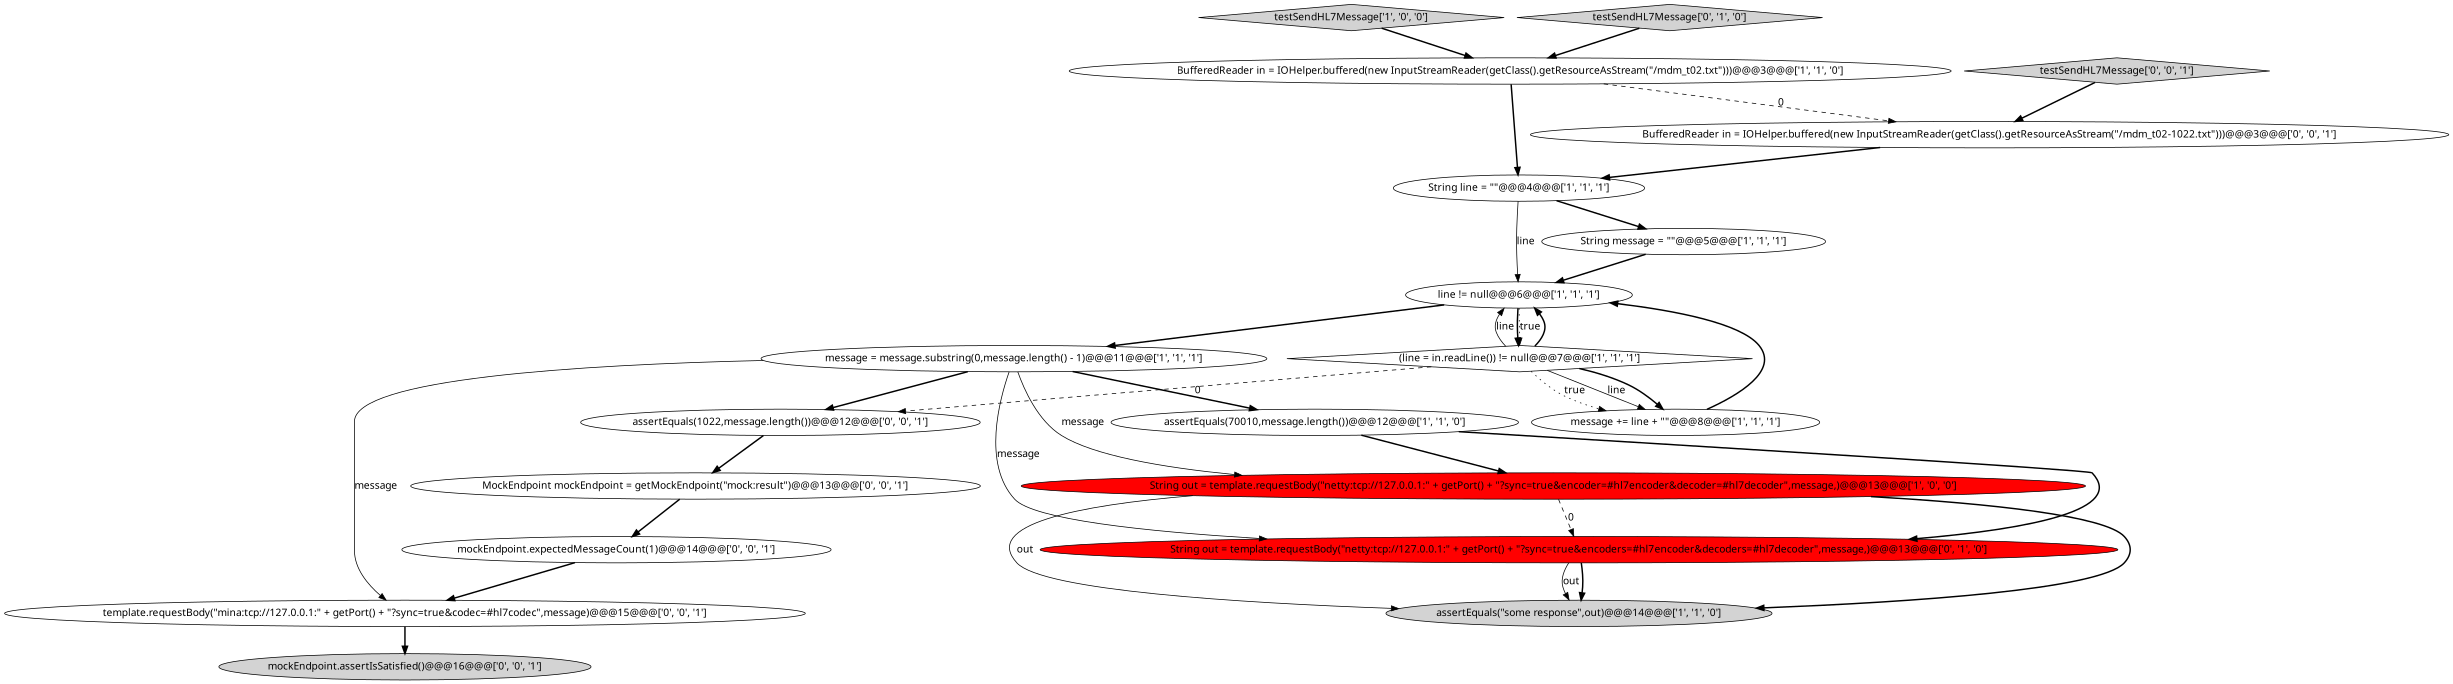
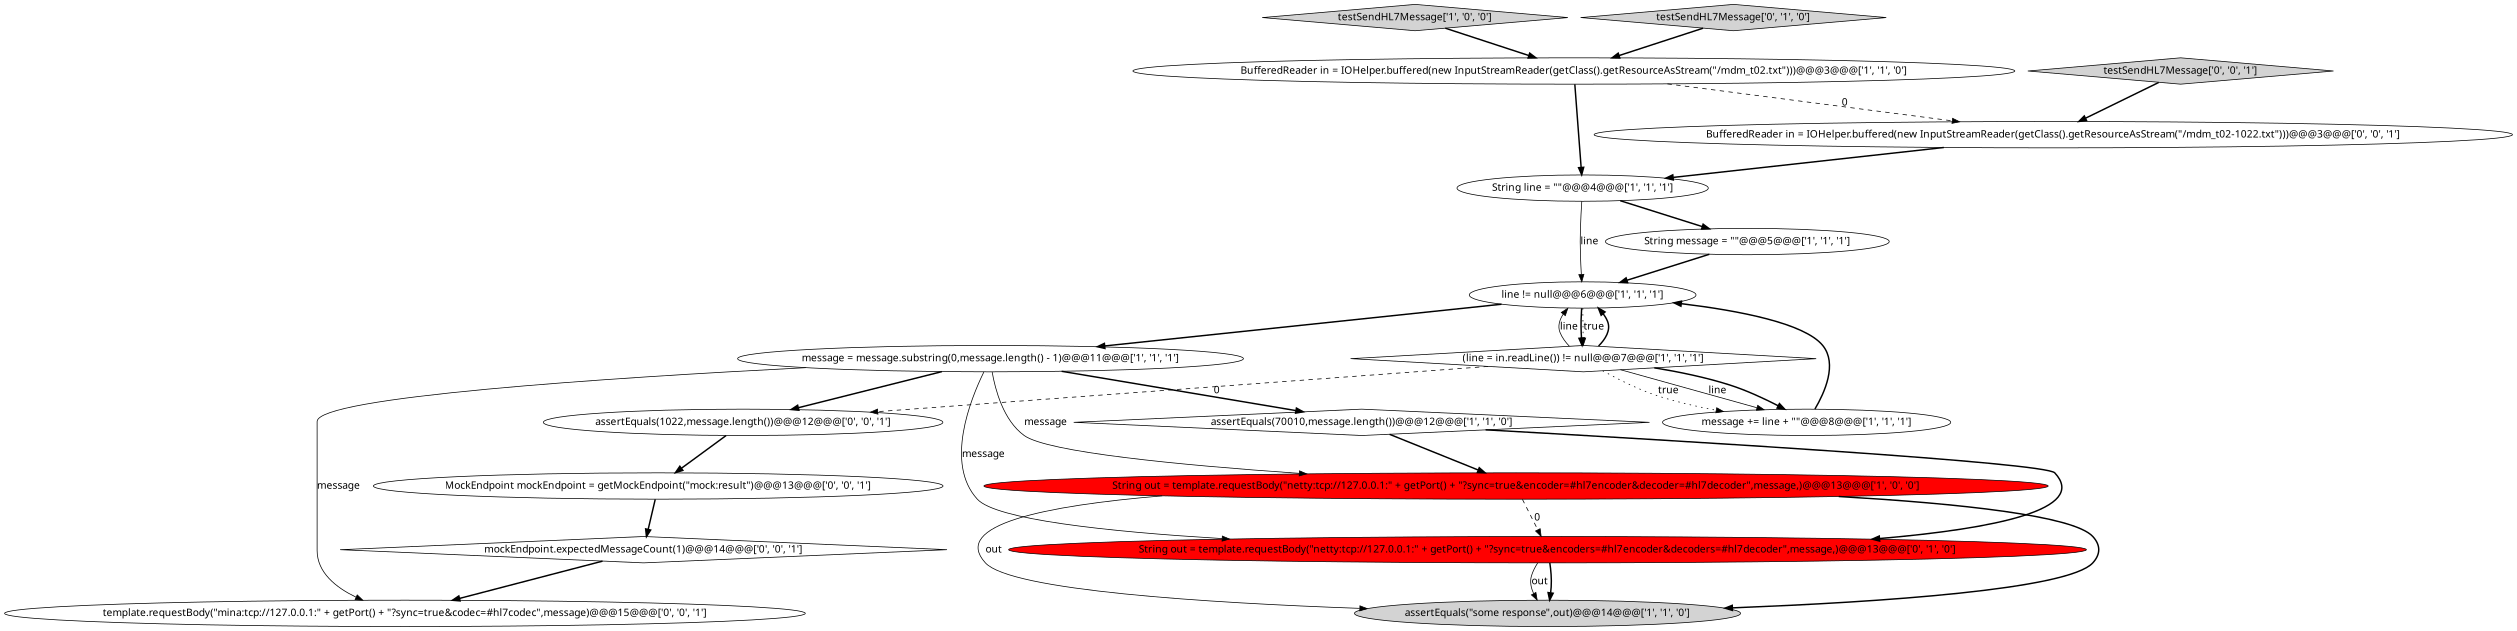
node "assertEquals(70010,message.length())@@@12@@@['1', '1', '0']": shape ellipse -> diamond
node "mockEndpoint.expectedMessageCount(1)@@@14@@@['0', '0', '1']": shape ellipse -> diamond
node "mockEndpoint.assertIsSatisfied()@@@16@@@['0', '0', '1']": removed
